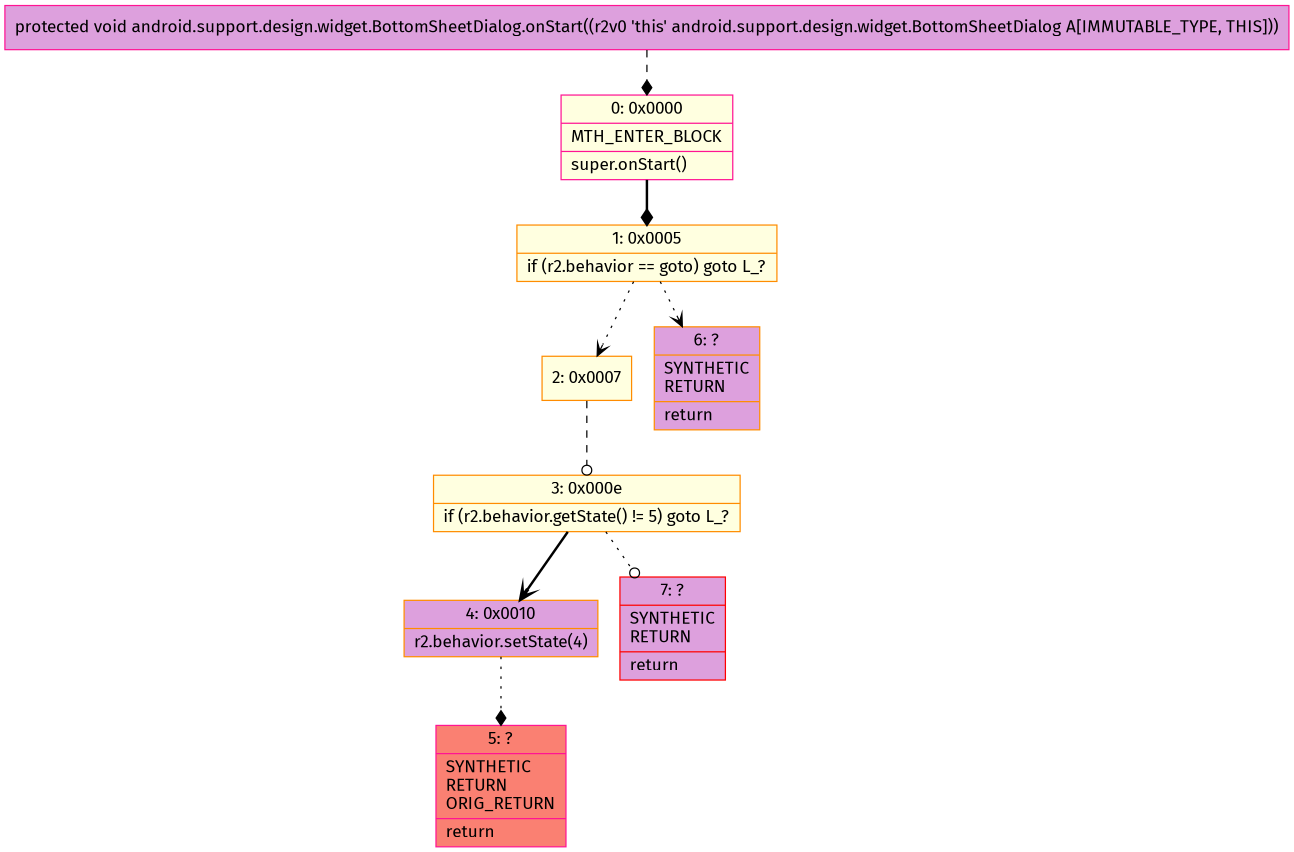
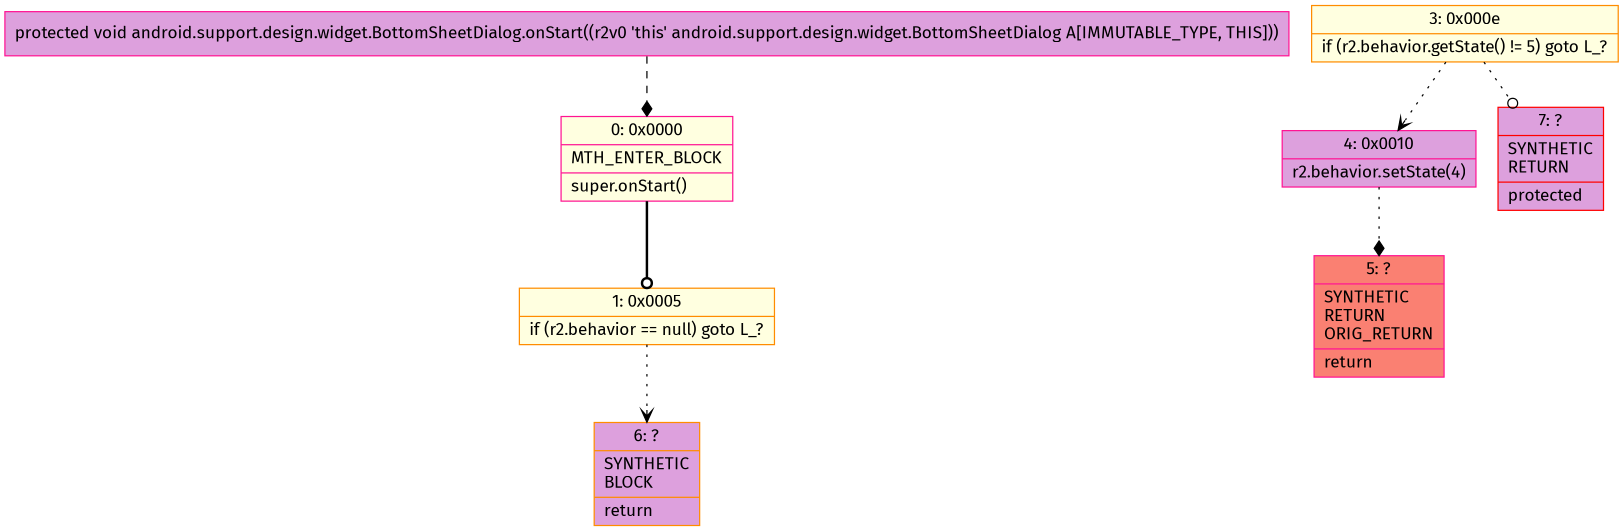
edge "0: 0x0000" -> "1: 0x0005": arrowhead diamond -> odot
node "1: 0x0005": text "if (r2.behavior == goto) goto L_?" -> "if (r2.behavior == null) goto L_?"
node "2: 0x0007": removed
node "6: ?": text "RETURN" -> "BLOCK"
edge "3: 0x000e" -> "4: 0x0010": style bold -> dotted
node "4: 0x0010": color darkorange -> deeppink
node "7: ?": text "return" -> "protected"
